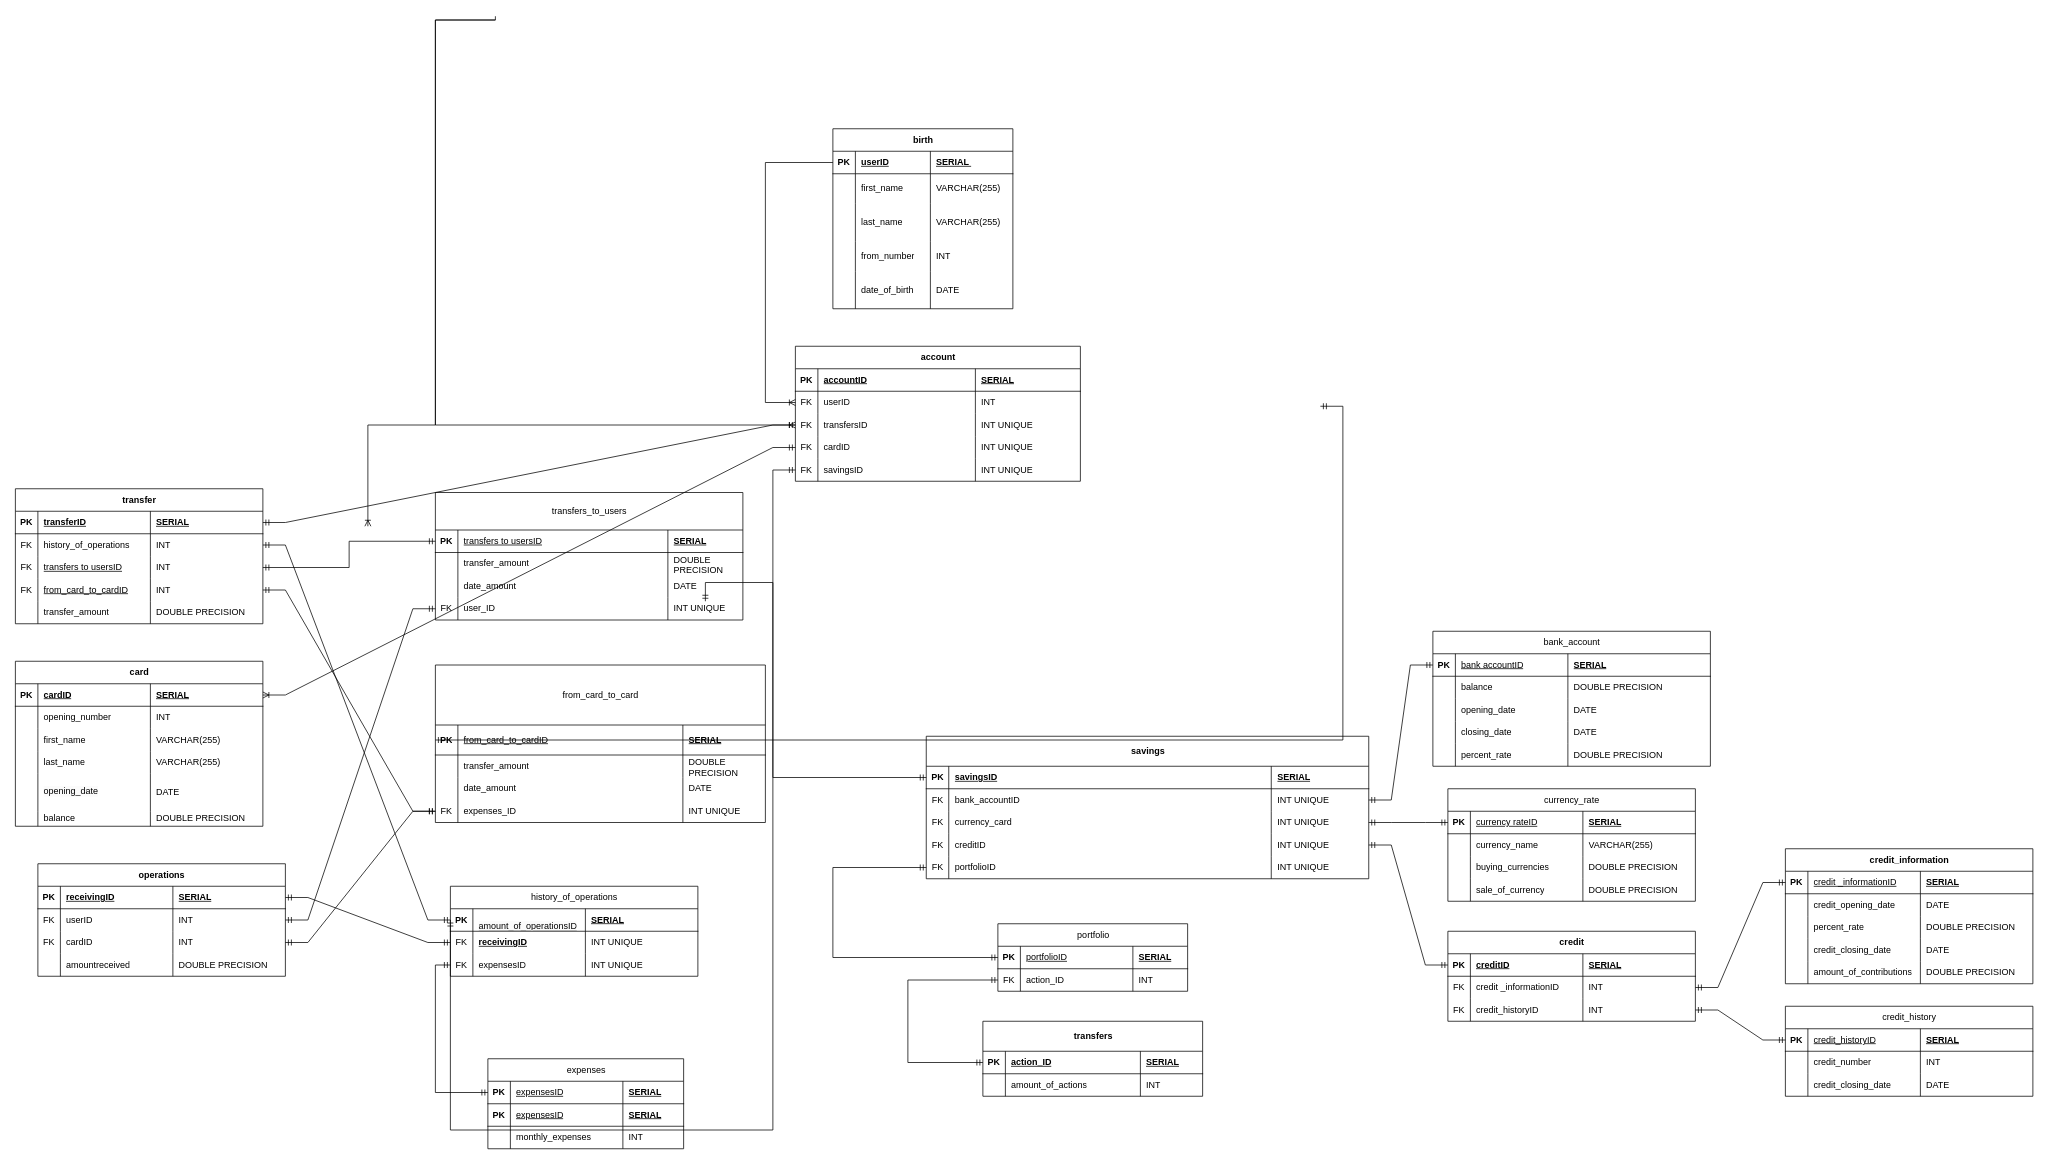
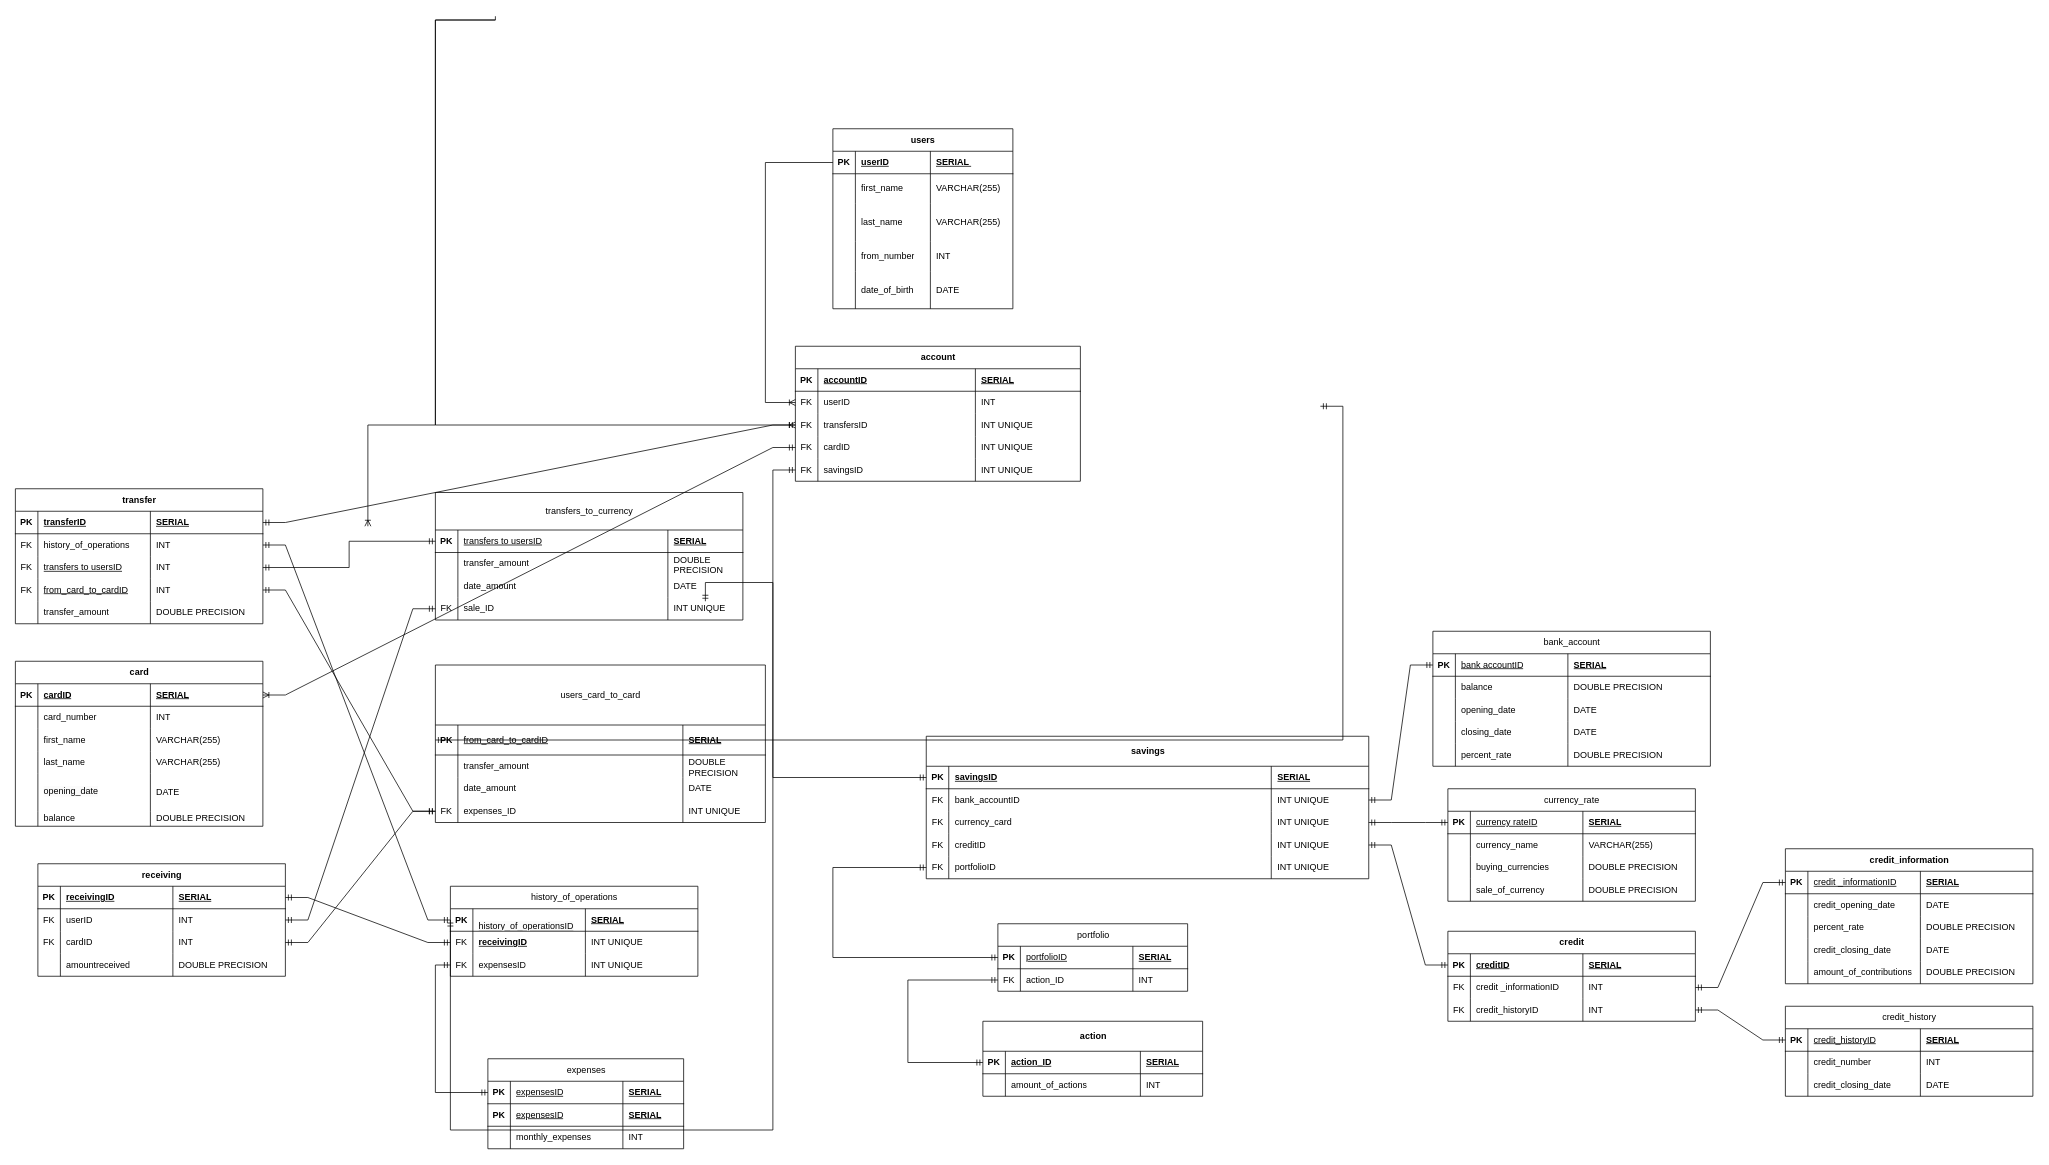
node "birth": label "birth" -> "users"
node "transfers_to_users": label "transfers_to_users" -> "transfers_to_currency"
node "user_ID": label "user_ID" -> "sale_ID"
node "from_card_to_card": label "from_card_to_card" -> "users_card_to_card"
node "opening_number": label "opening_number" -> "card_number"
node "operations": label "operations" -> "receiving"
node "amount_of_operationsID": label "amount_of_operationsID" -> "history_of_operationsID"
node "transfers": label "transfers" -> "action"
